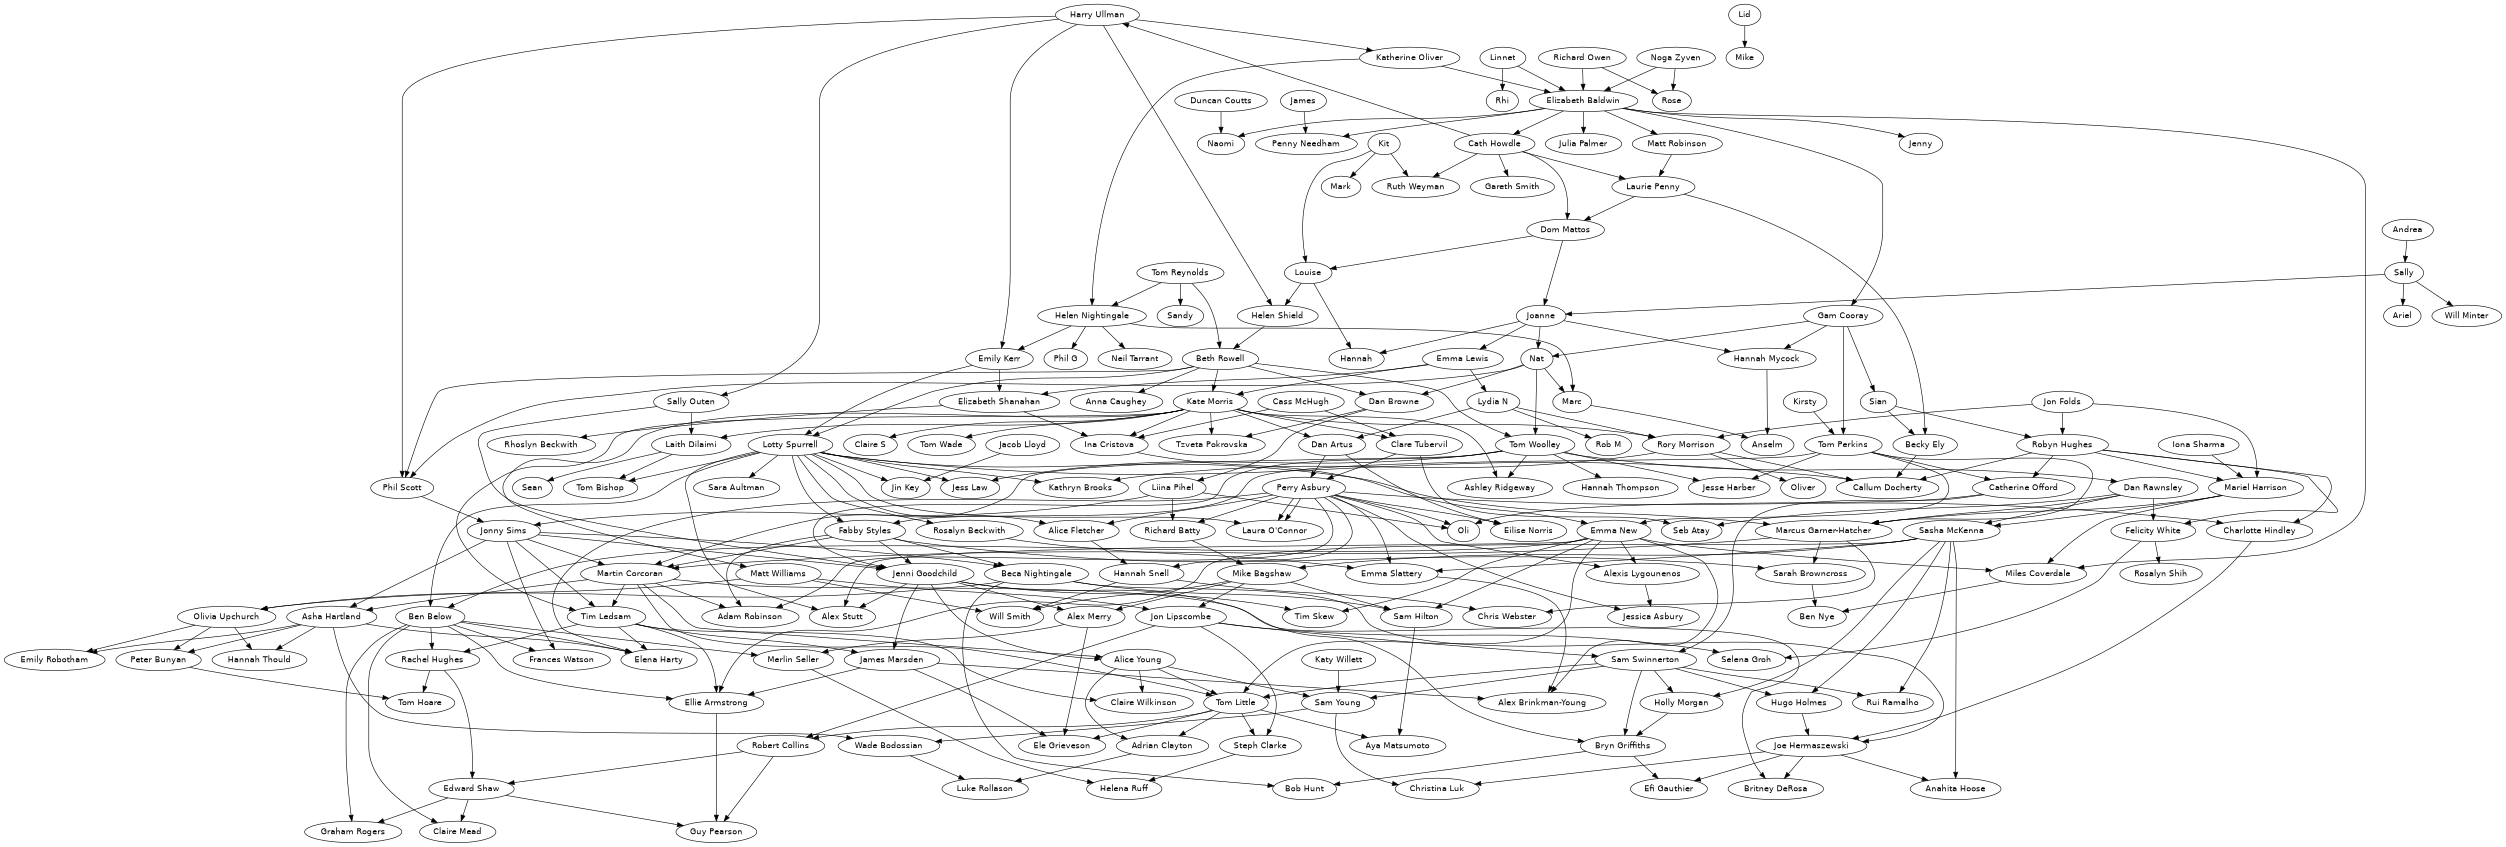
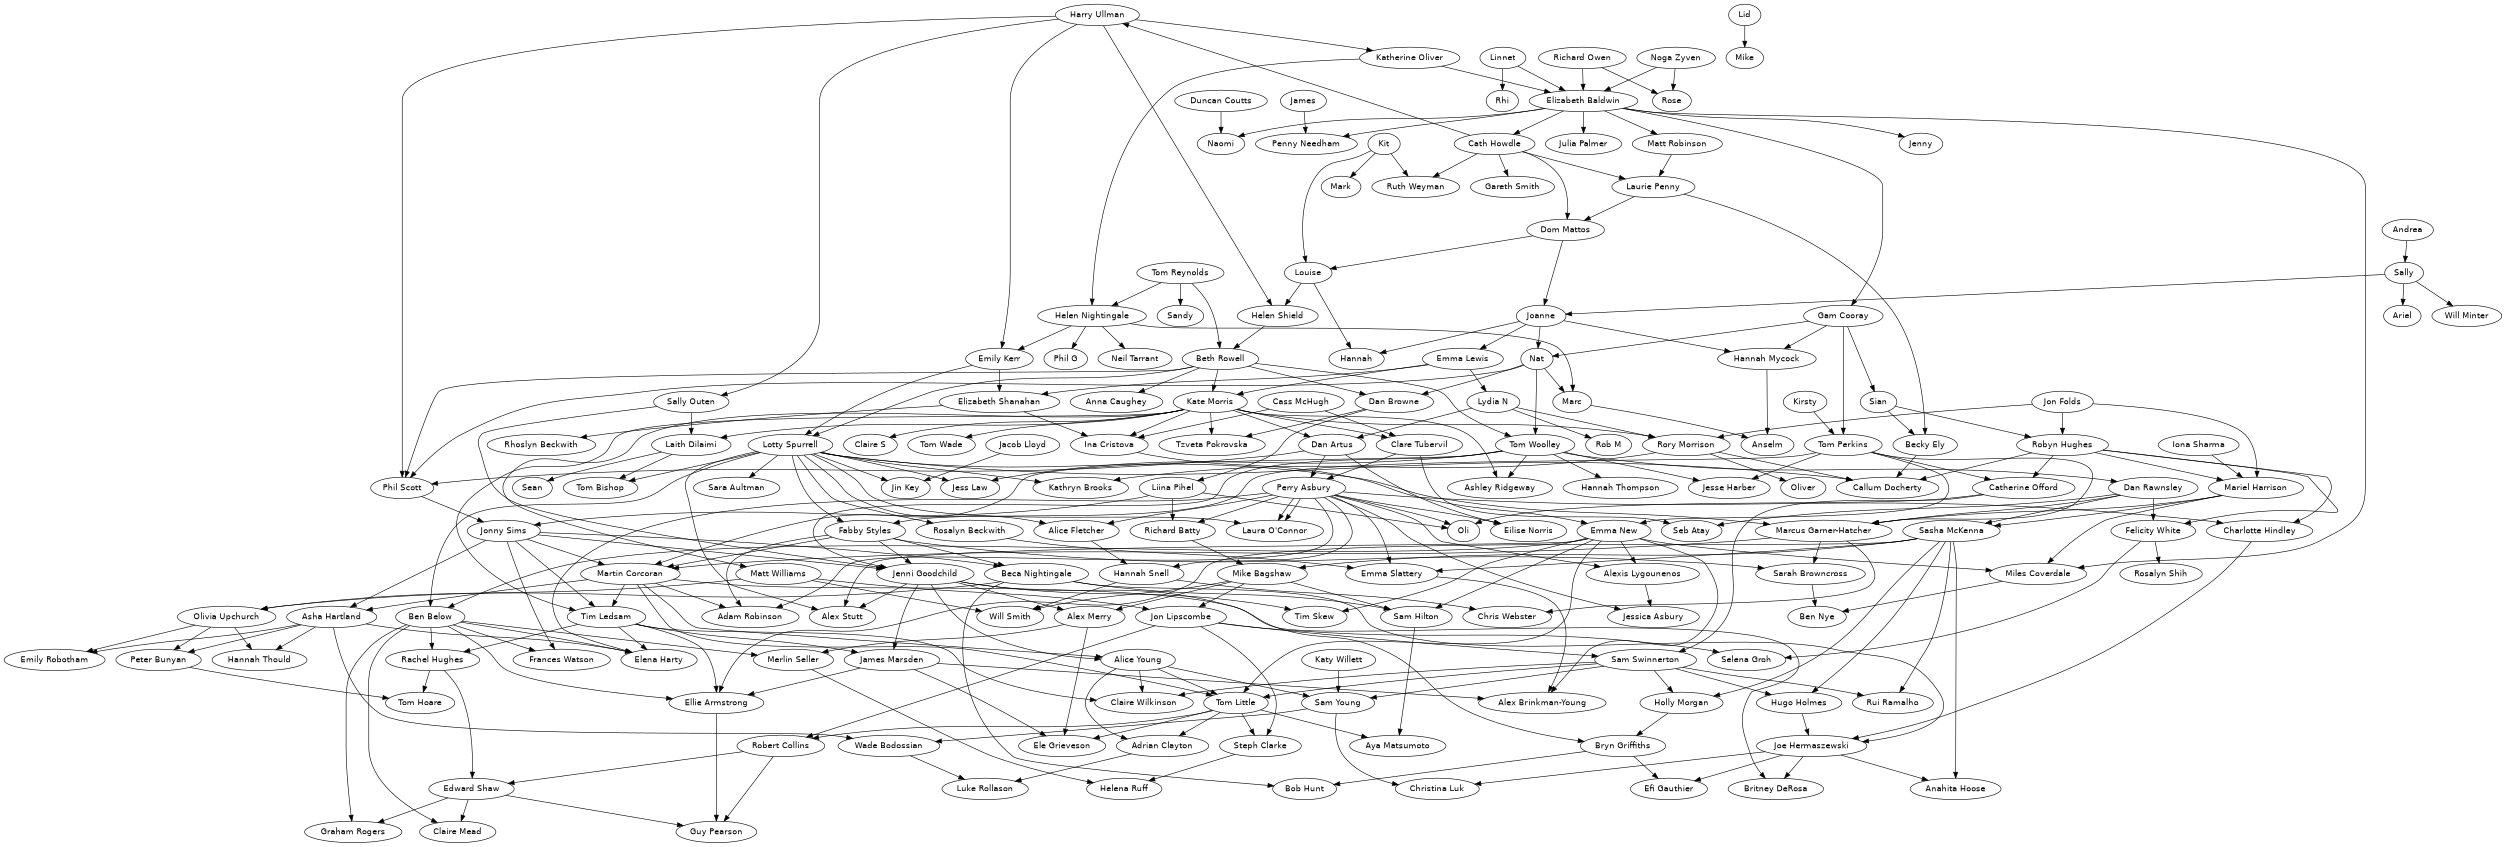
edge "Dan Artus" -> "Phil Scott": added
edge "Sam Swinnerton" -> "Bryn Griffiths": now "Sam Swinnerton" -> "Claire Wilkinson"
